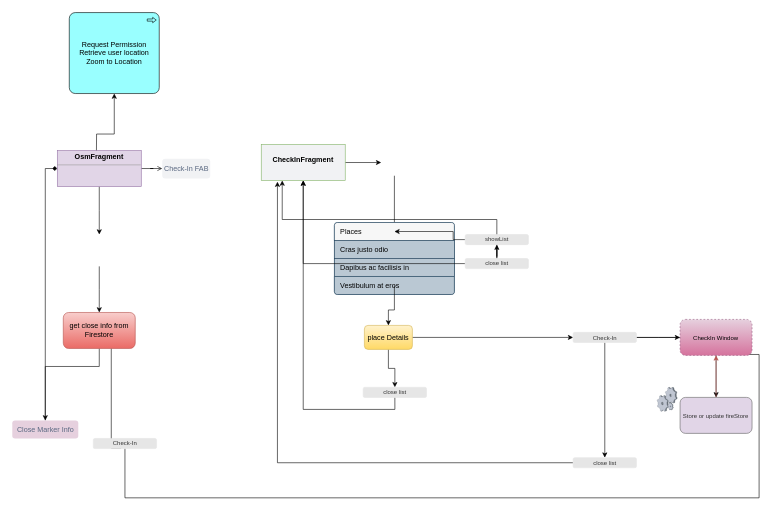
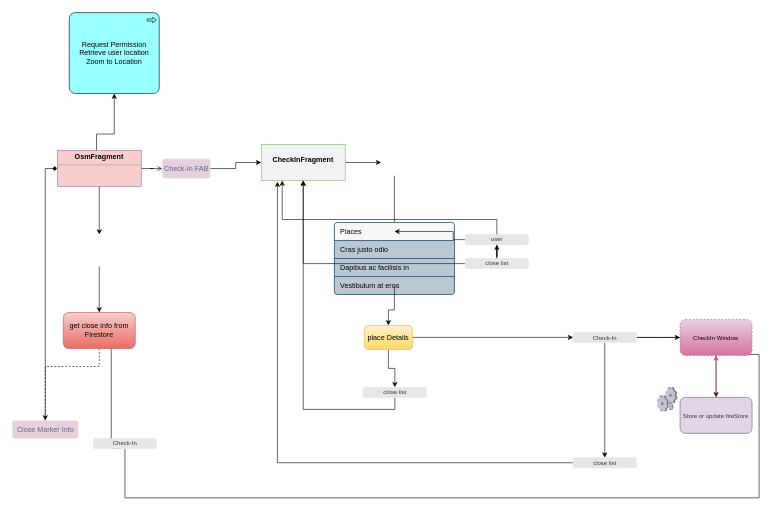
edge "Check-In FAB" -> "CheckInFragment": added
node "OsmFragment": fillcolor #e1d5e7 -> #f8cecc
node "Check-In FAB": fillcolor #f1f2f4 -> #e6d0de
node "showList": label "showList" -> "user"
edge "get close info from Firestore" -> "Close Marker Info": style solid -> dashed
